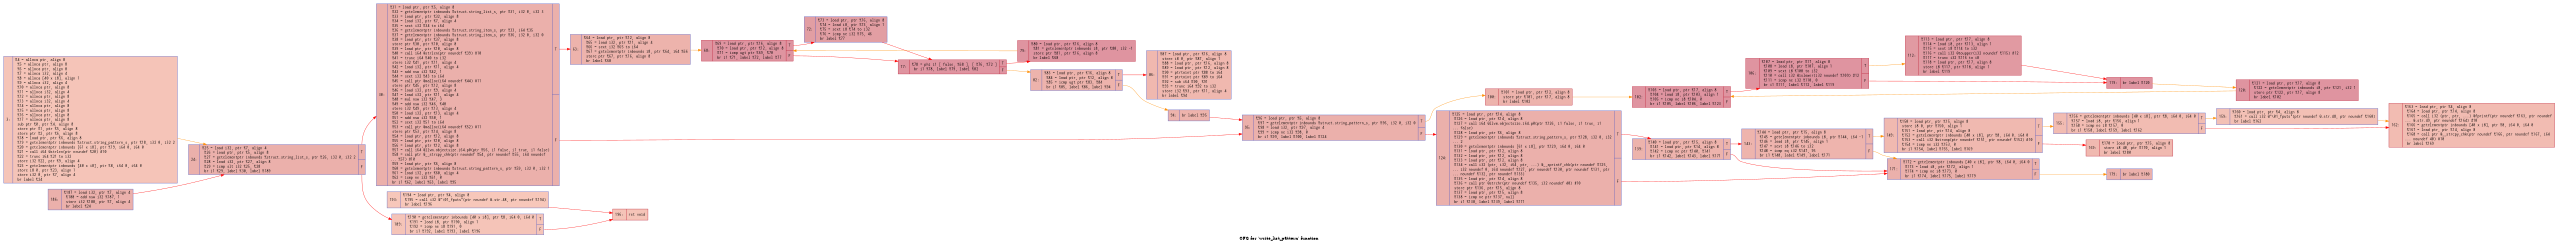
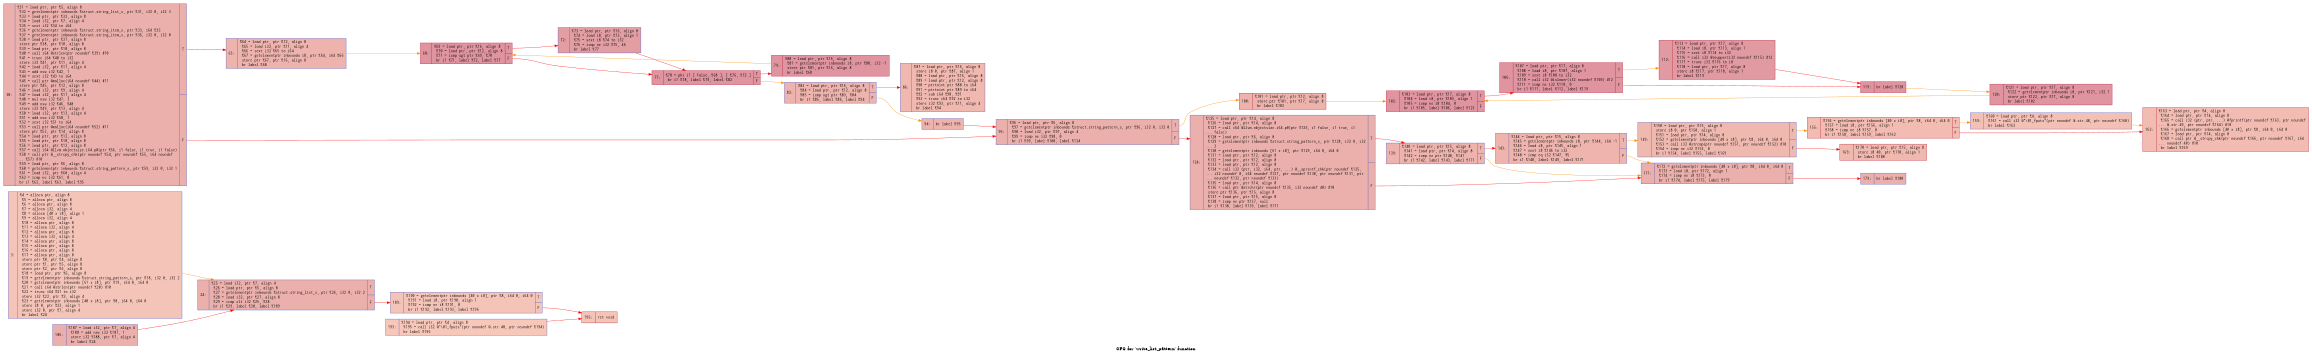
node "155:": color #3d50c3ff -> #b70d28ff
node "3:": text "sub ptr %0, ptr %4, align 8" -> "store ptr %0, ptr %4, align 8"
edge "24:" -> "30:": removed
edge "139:" -> "171:": color red -> darkorange
edge "171:" -> "179:": color darkorange -> red
